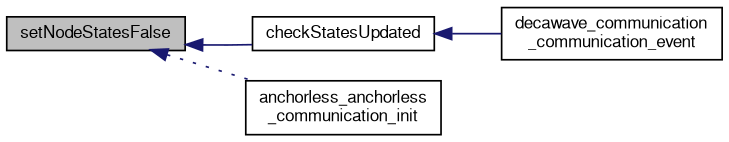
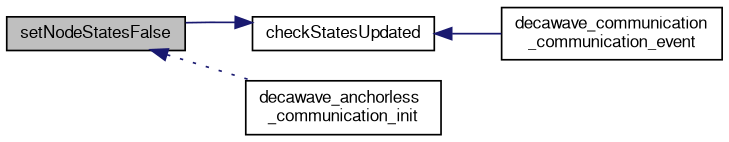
edge "checkStatesUpdated" -> "setNodeStatesFalse": reversed
node "anchorless_anchorless _communication_init": label "anchorless_anchorless _communication_init" -> "decawave_anchorless _communication_init"
